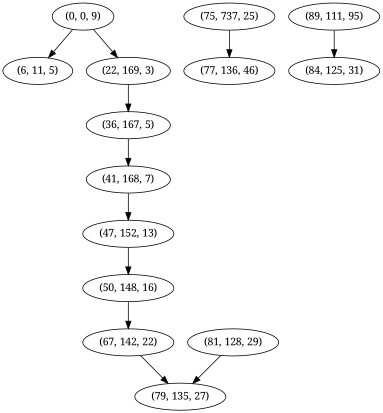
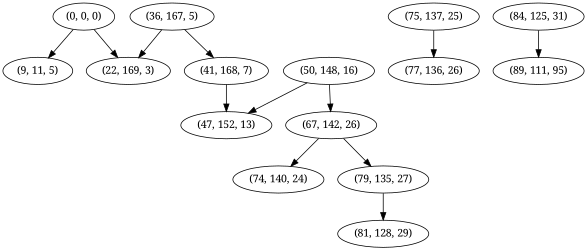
node "(0, 0, 9)": label "(0, 0, 9)" -> "(0, 0, 0)"
node "(75, 737, 25)": label "(75, 737, 25)" -> "(75, 137, 25)"
edge "(89, 111, 95)" -> "(84, 125, 31)": reversed
node "(6, 11, 5)": label "(6, 11, 5)" -> "(9, 11, 5)"
node "(77, 136, 46)": label "(77, 136, 46)" -> "(77, 136, 26)"
edge "(22, 169, 3)" -> "(36, 167, 5)": reversed
node "(74, 140, 24)": added
edge "(47, 152, 13)" -> "(50, 148, 16)": reversed
node "(67, 142, 22)": label "(67, 142, 22)" -> "(67, 142, 26)"
edge "(81, 128, 29)" -> "(79, 135, 27)": reversed
